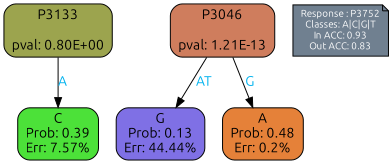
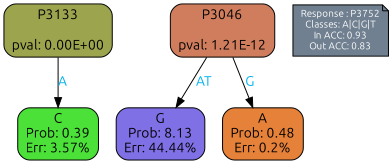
node "P3133 pval: 0.80E+00": label "P3133 pval: 0.80E+00" -> "P3133 pval: 0.00E+00"
node "P3046 pval: 1.21E-13": label "P3046 pval: 1.21E-13" -> "P3046 pval: 1.21E-12"
node "C Prob: 0.39 Err: 7.57%": label "C Prob: 0.39 Err: 7.57%" -> "C Prob: 0.39 Err: 3.57%"
node "G Prob: 0.13 Err: 44.44%": label "G Prob: 0.13 Err: 44.44%" -> "G Prob: 8.13 Err: 44.44%"
